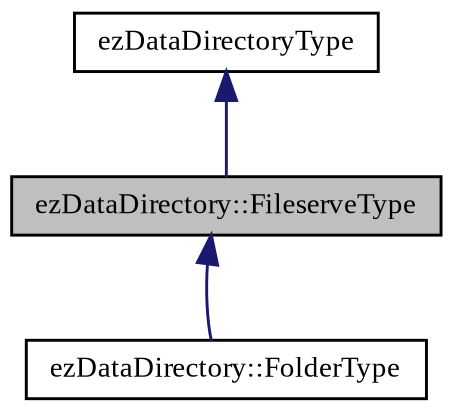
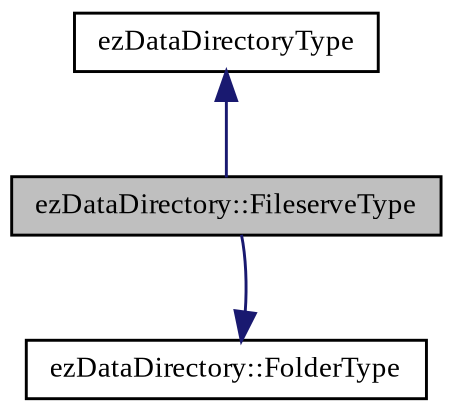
edge "ezDataDirectory::FolderType" -> "ezDataDirectory::FileserveType": reversed
